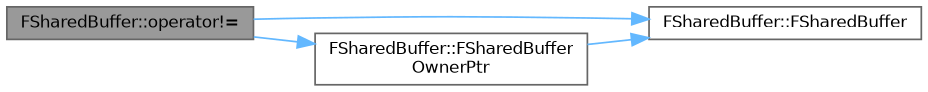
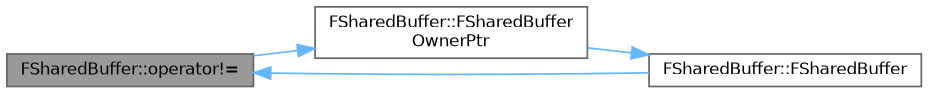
edge "FSharedBuffer::operator!=" -> "FSharedBuffer::FSharedBuffer": reversed
